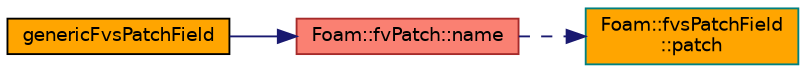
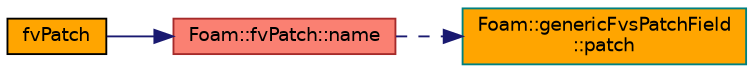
node "genericFvsPatchField": label "genericFvsPatchField" -> "fvPatch"
node "Foam::fvsPatchField ::patch": label "Foam::fvsPatchField ::patch" -> "Foam::genericFvsPatchField ::patch"
